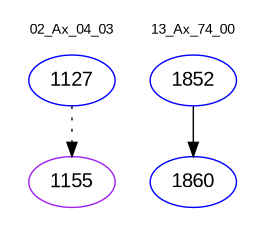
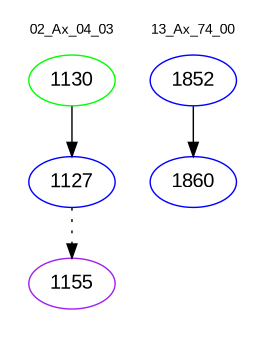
node "1130": added
